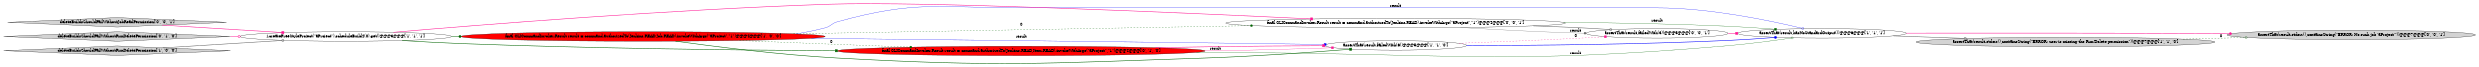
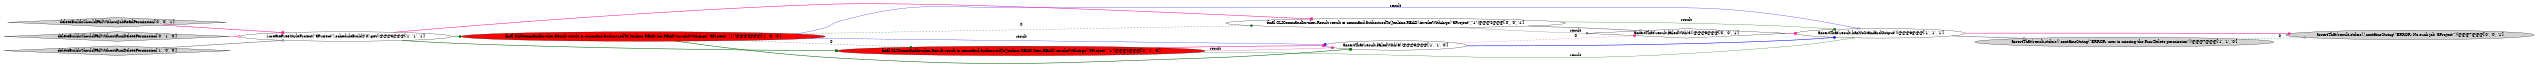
node "assertThat(result,failedWith(3))@@@5@@@['0', '0', '1']": shape ellipse -> diamond
